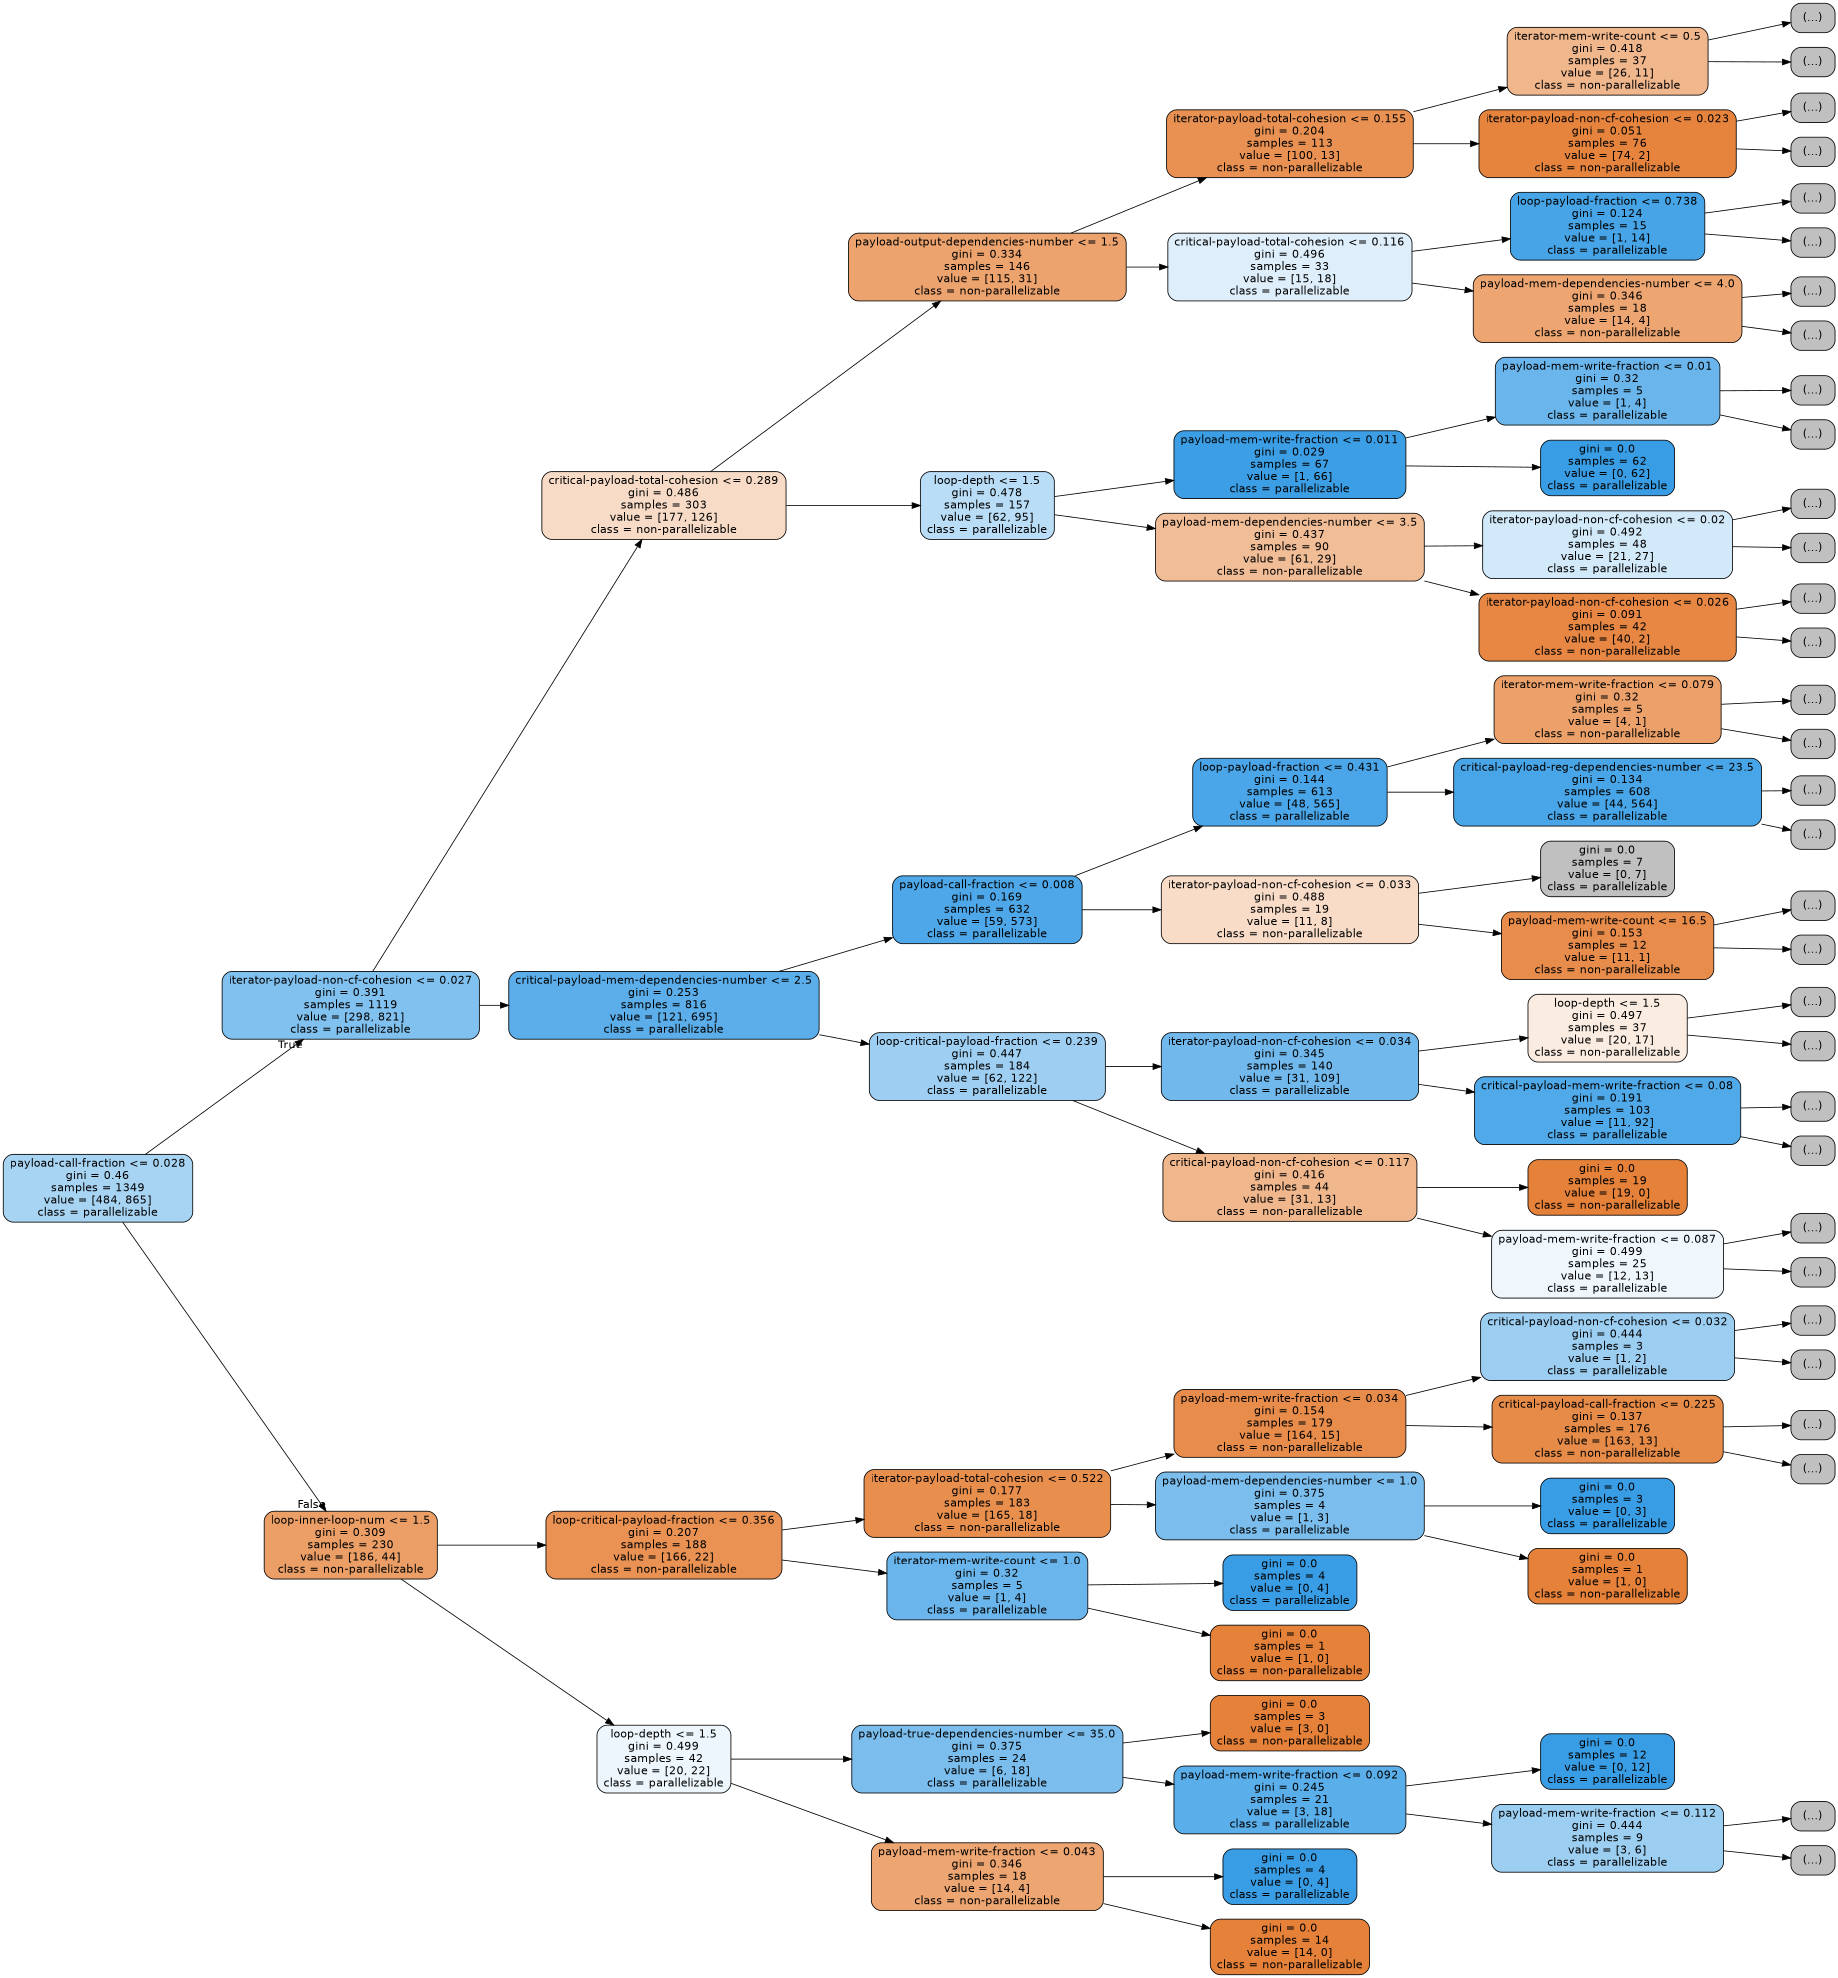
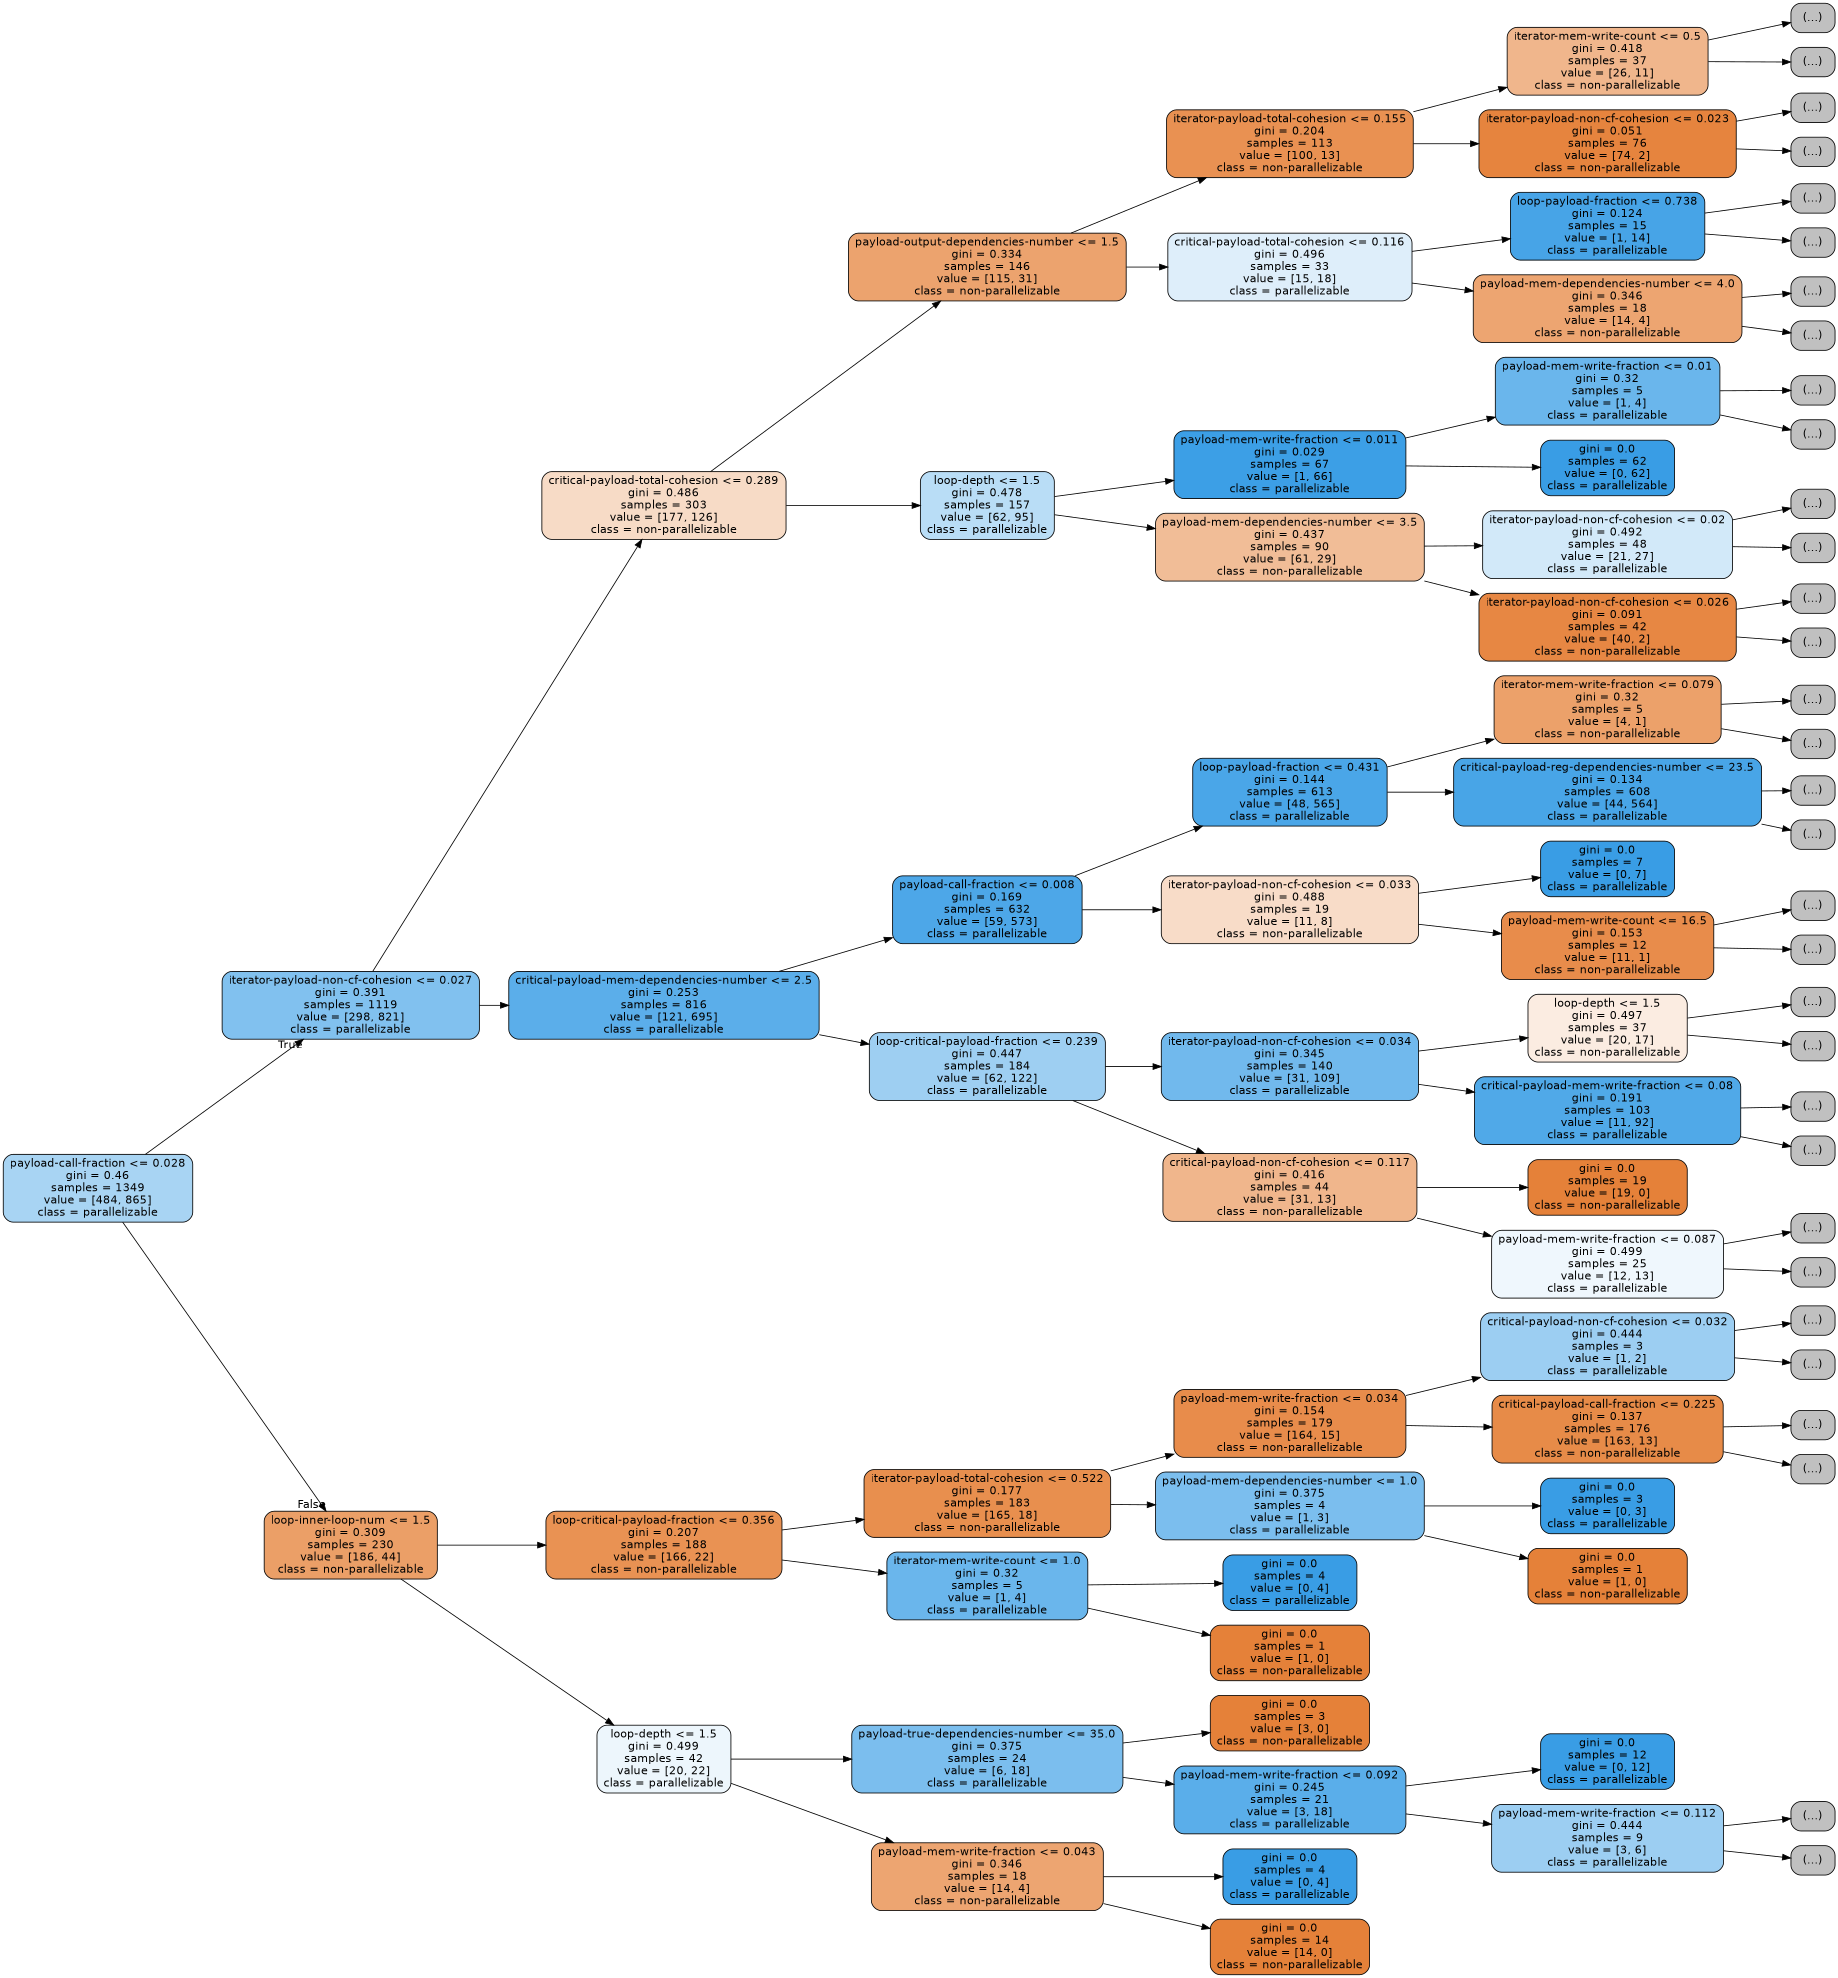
node "gini = 0.0 samples = 7 value = [0, 7] class = parallelizable": fillcolor #c0c0c0 -> #399de5ff
